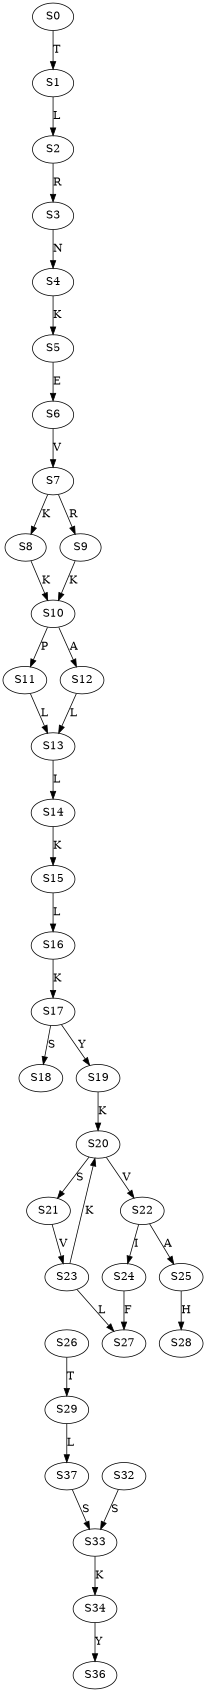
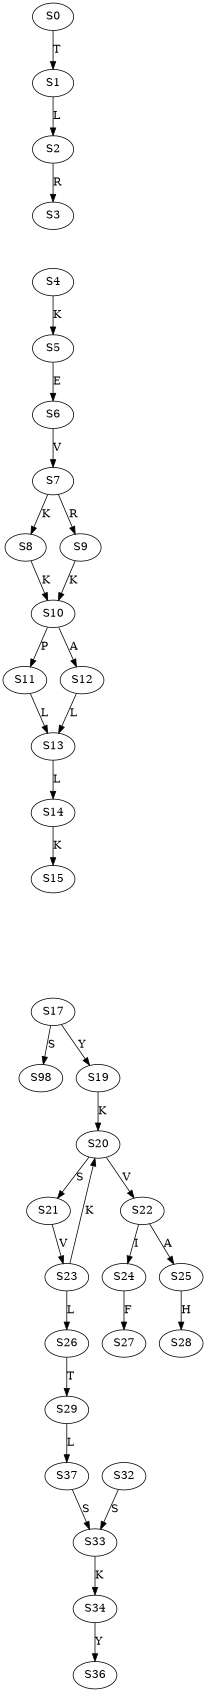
edge "S3" -> "S4": removed, label "N"
node "S16": removed
node "S18": label "S18" -> "S98"
edge "S23" -> "S27": now "S23" -> "S26"
